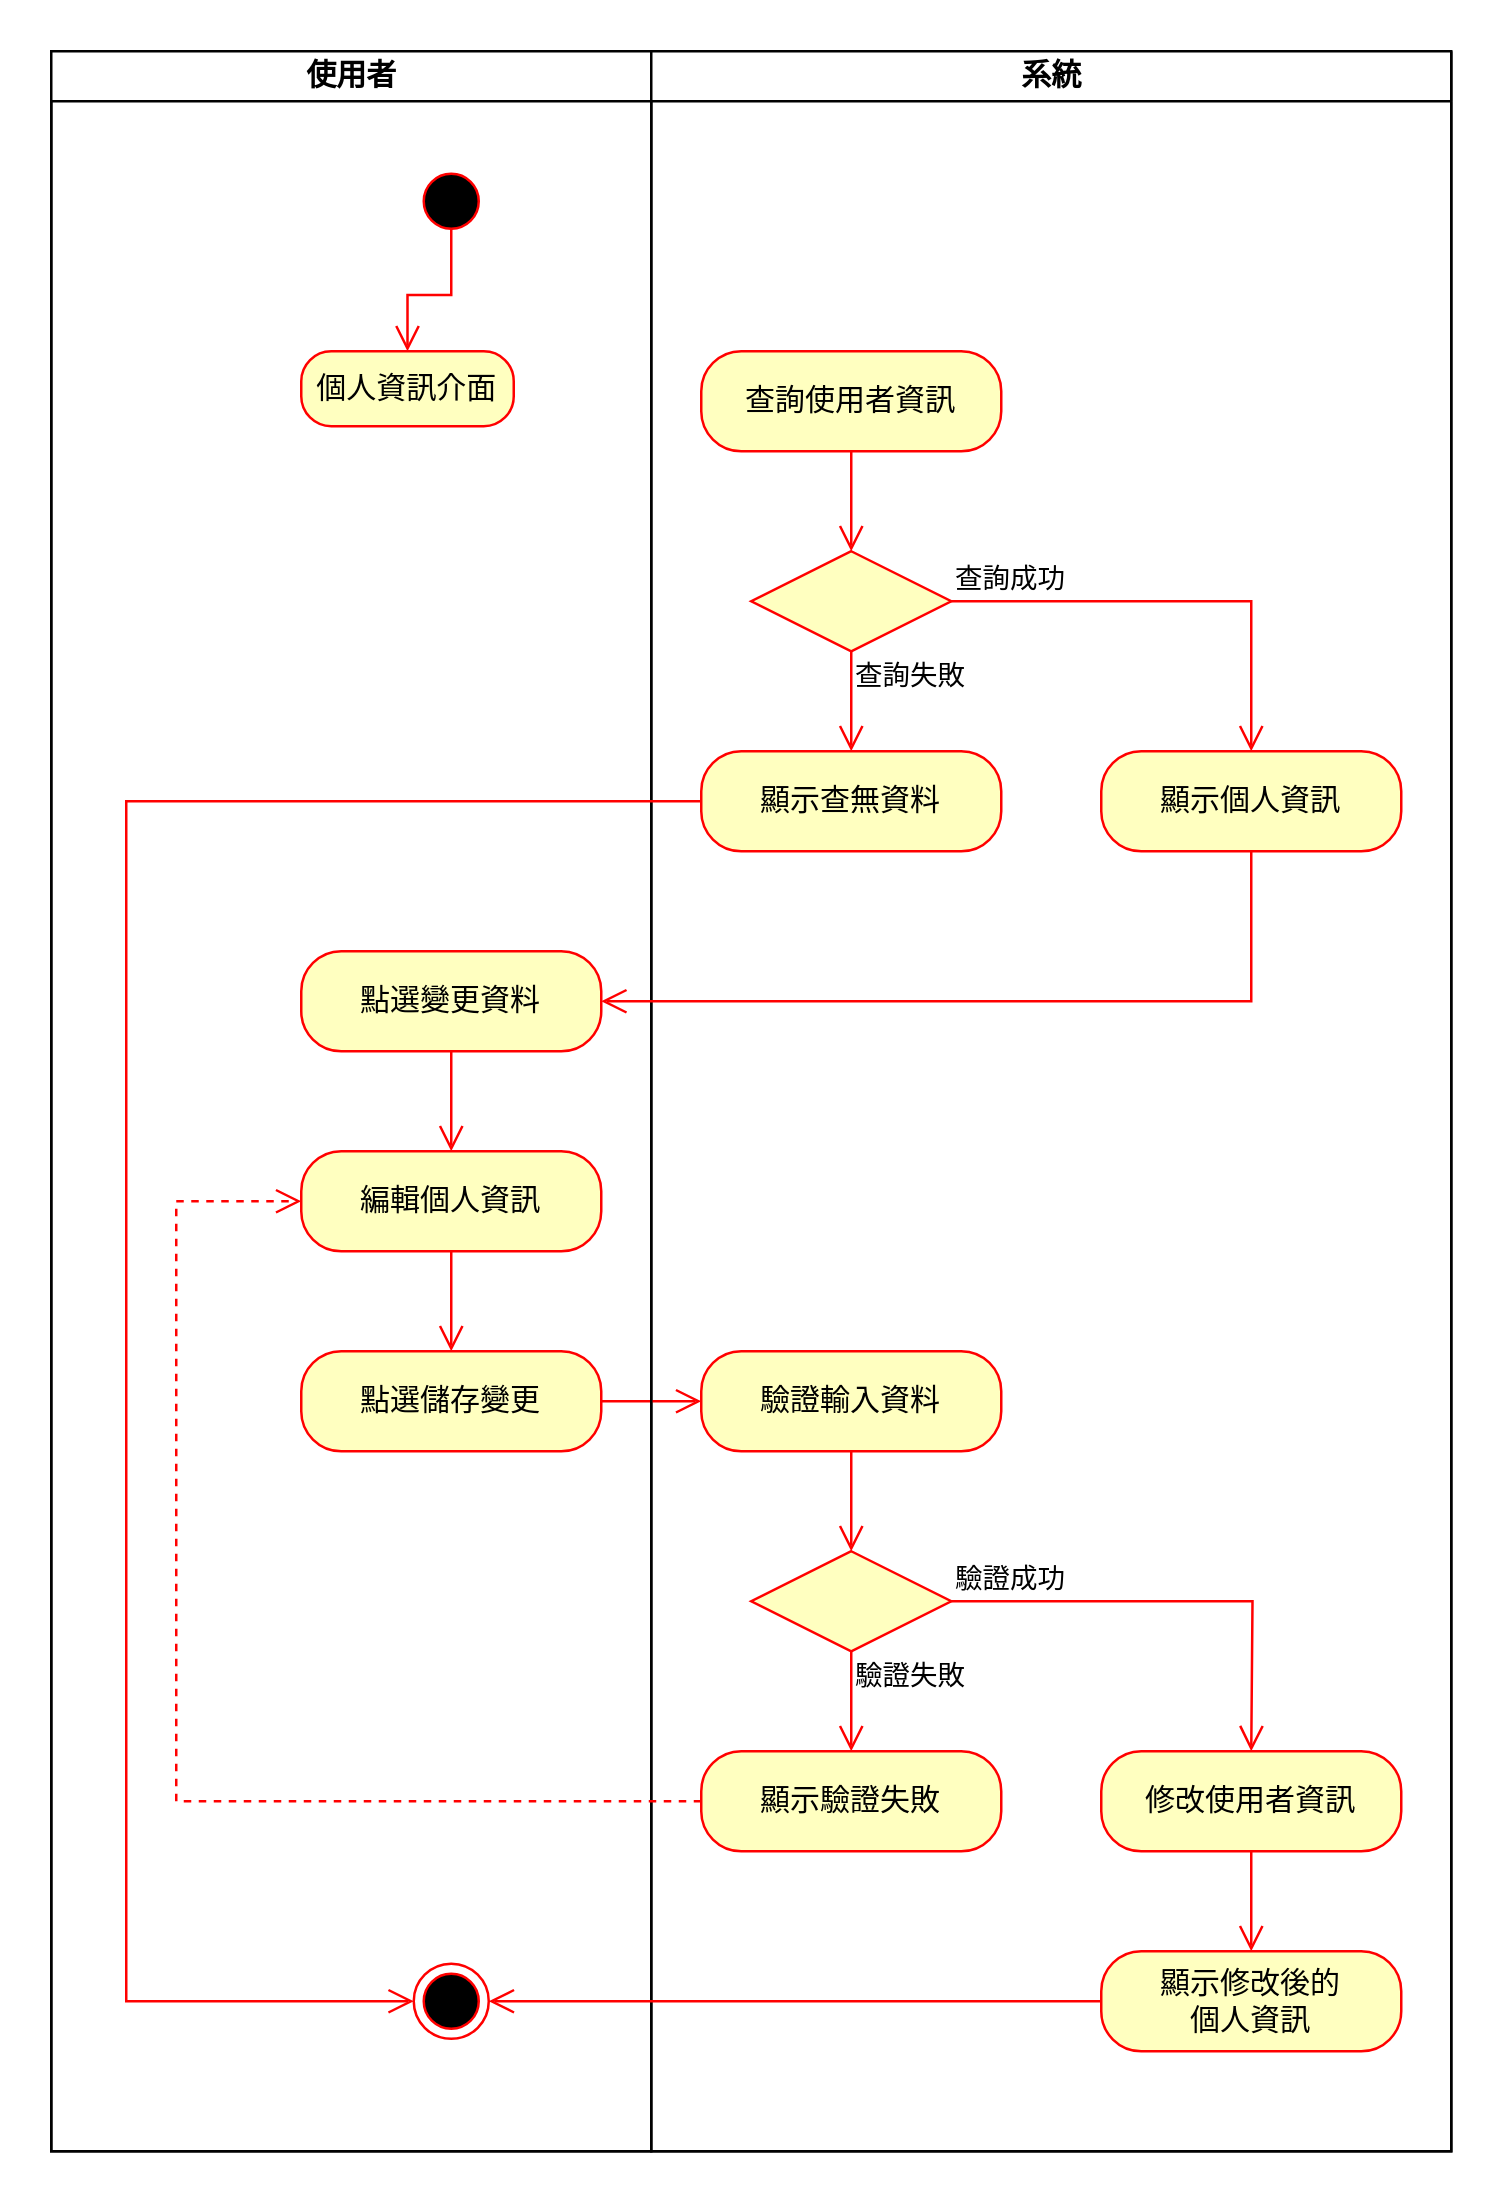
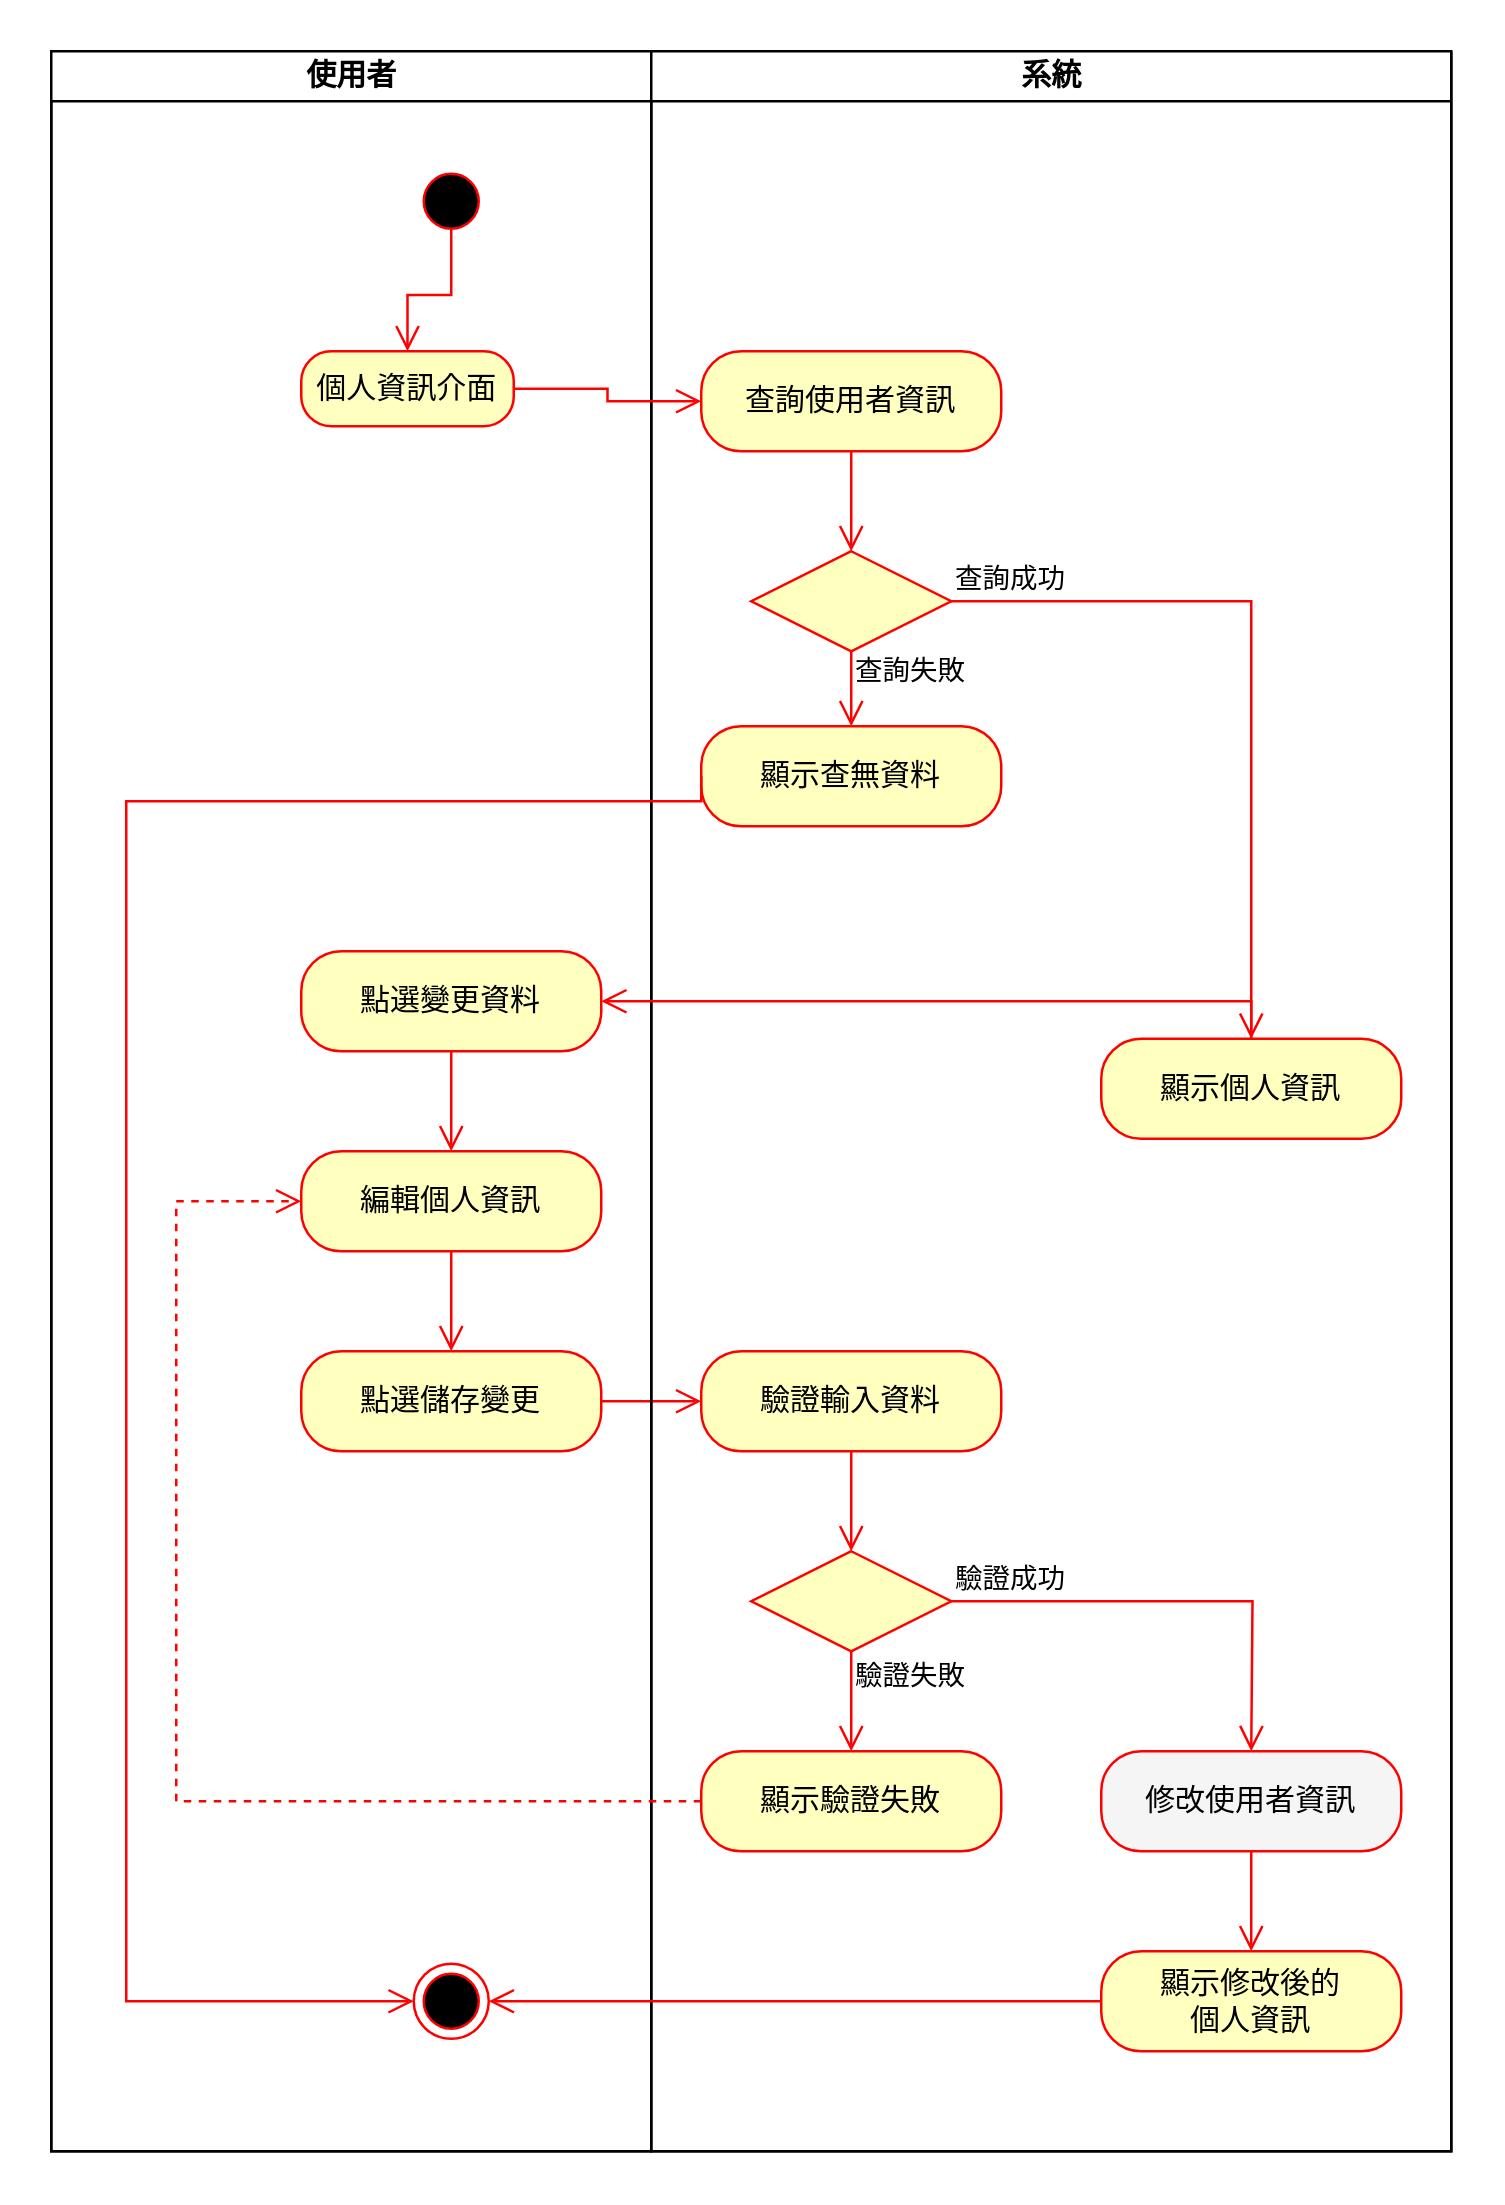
edge "個人資訊介面" -> "查詢使用者資訊": added
node "顯示查無資料": moved (851, 801) -> (851, 776)
node "顯示個人資訊": moved (1251, 801) -> (1251, 1089)
node "修改使用者資訊": fillcolor #ffffc0 -> #f5f5f5
